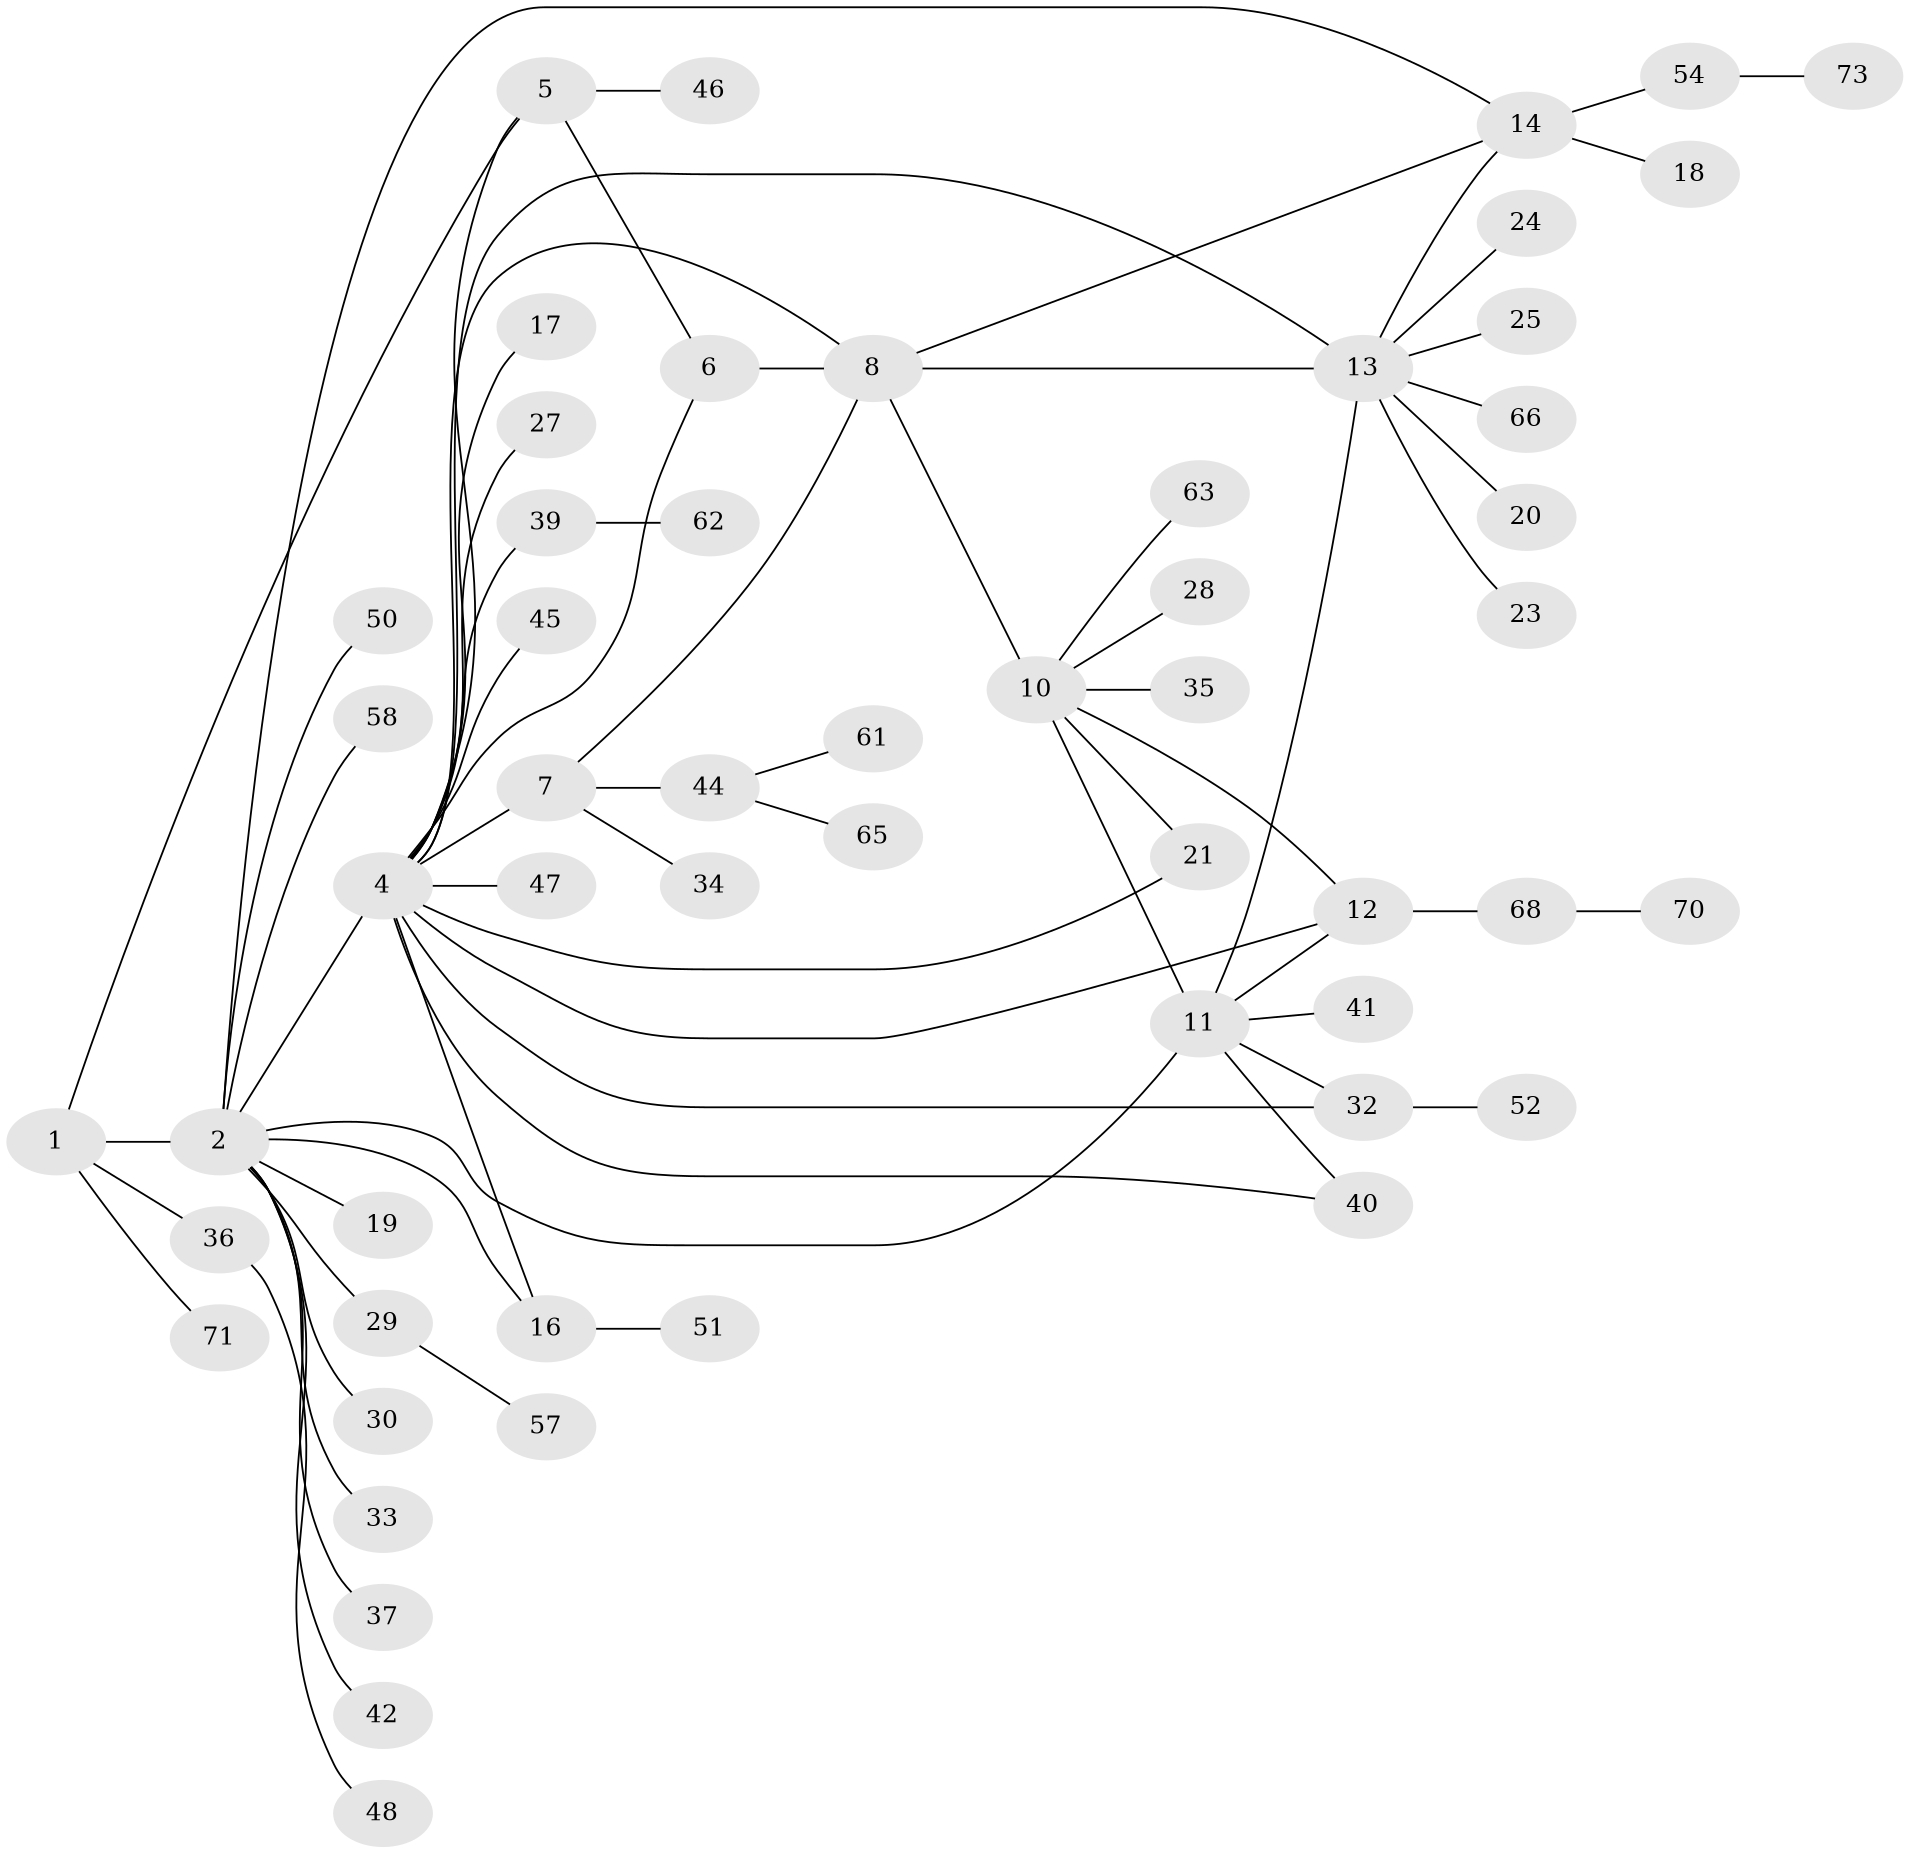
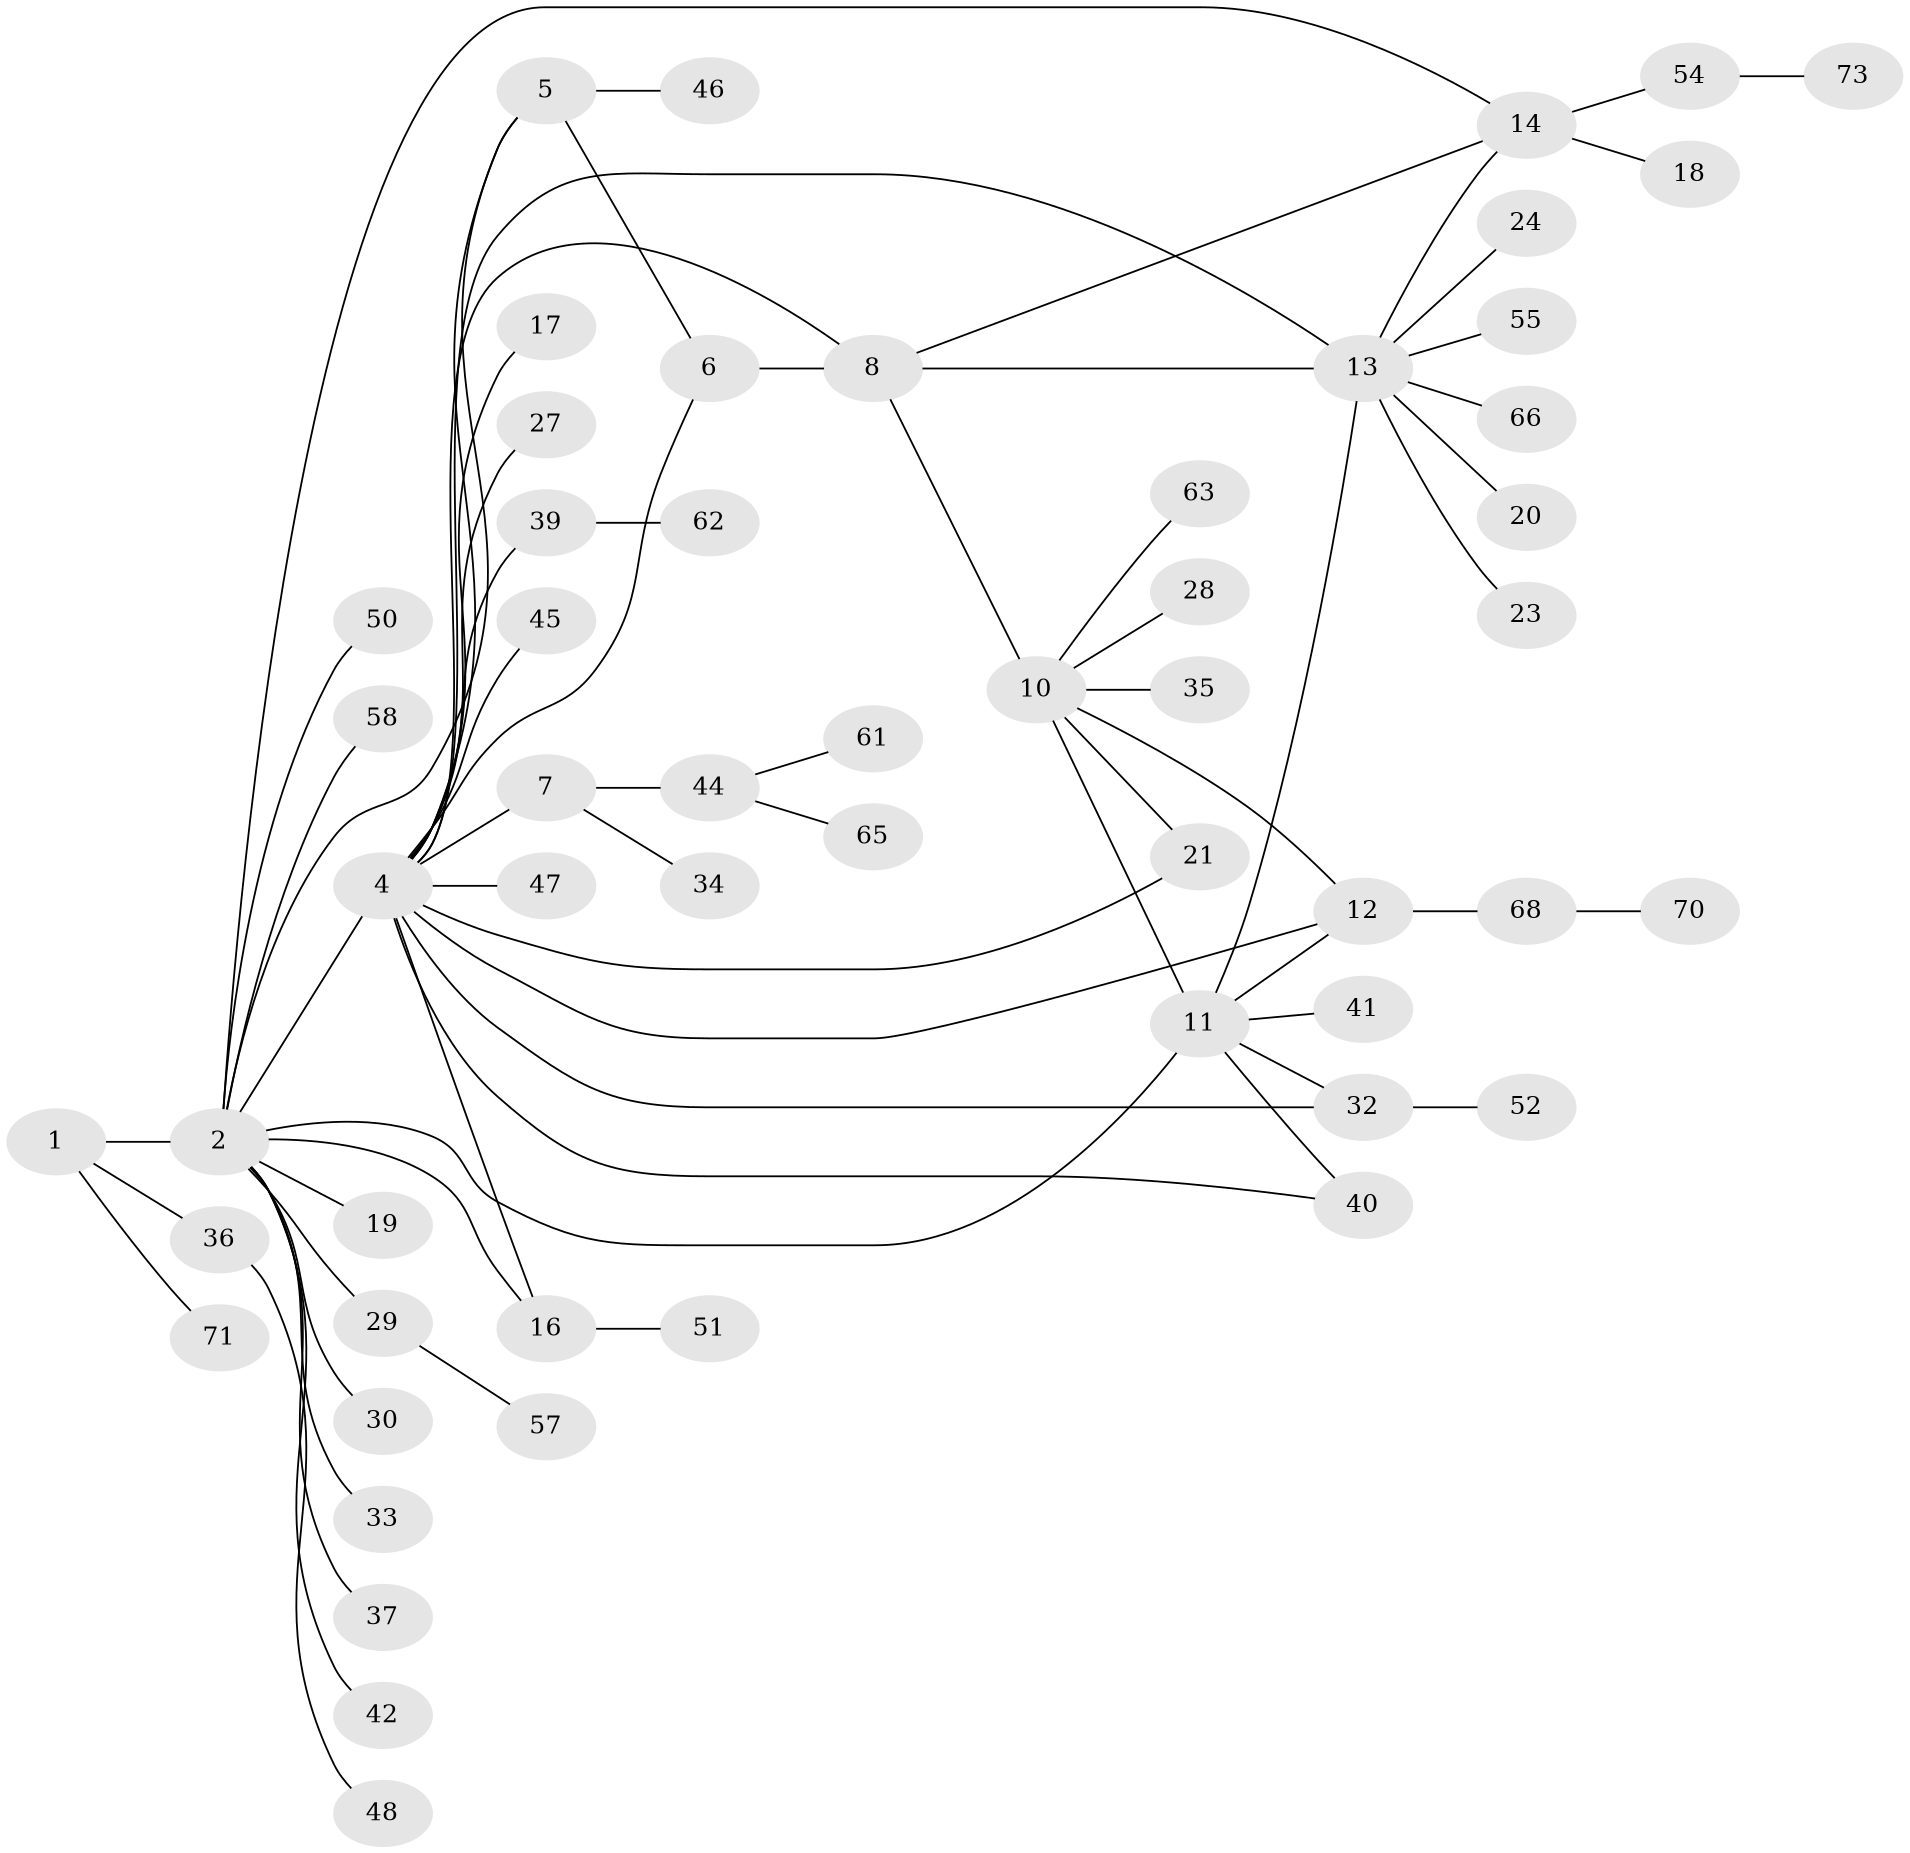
node "25": label "25" -> "55"
edge "8" -- "7": removed
edge "5" -- "1": now "5" -- "2"
